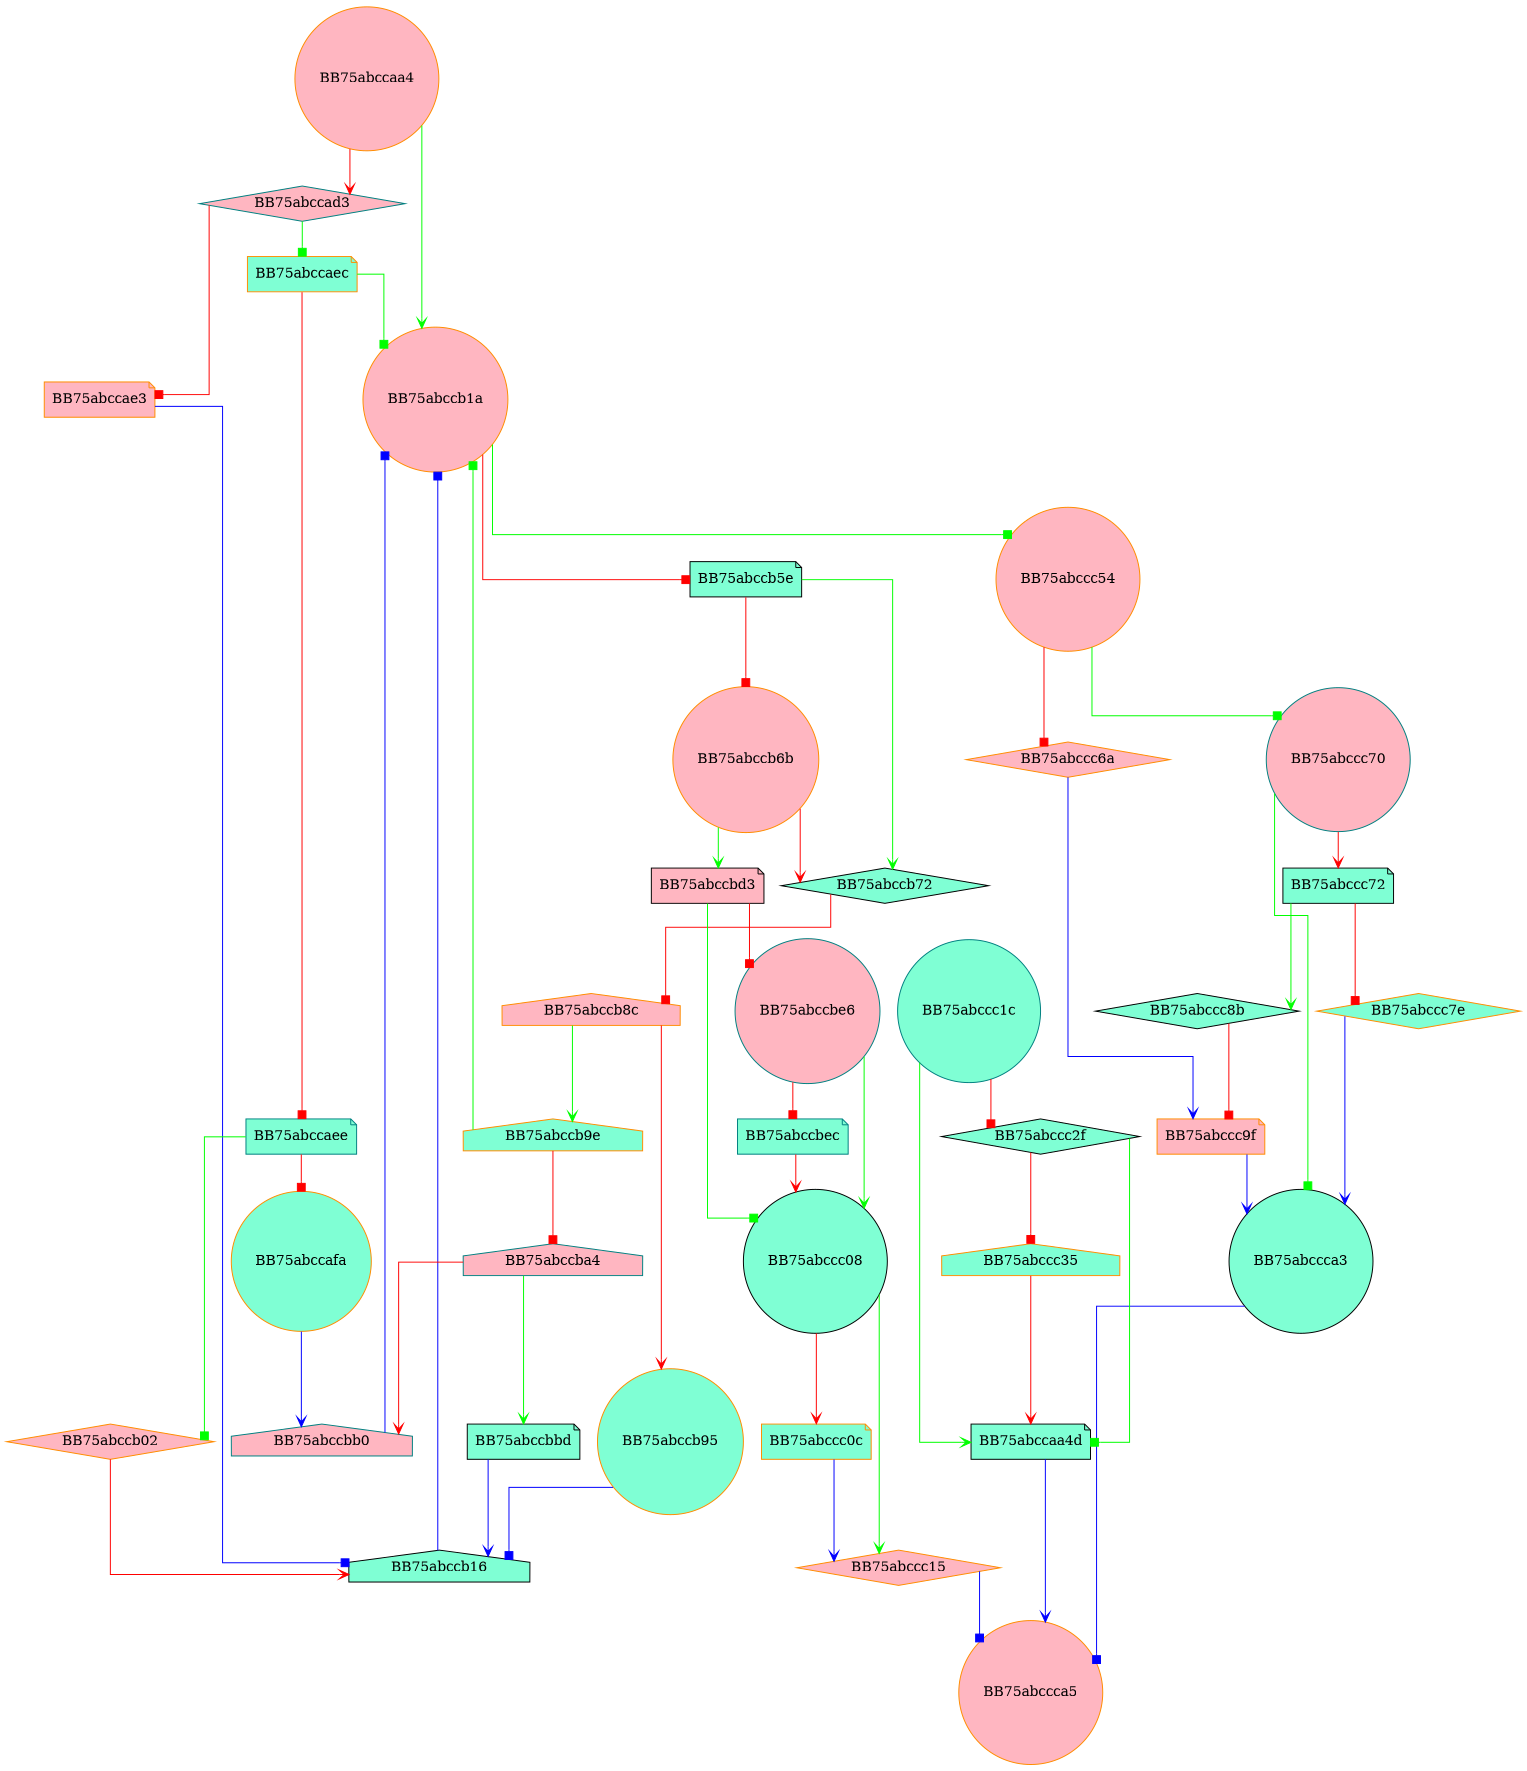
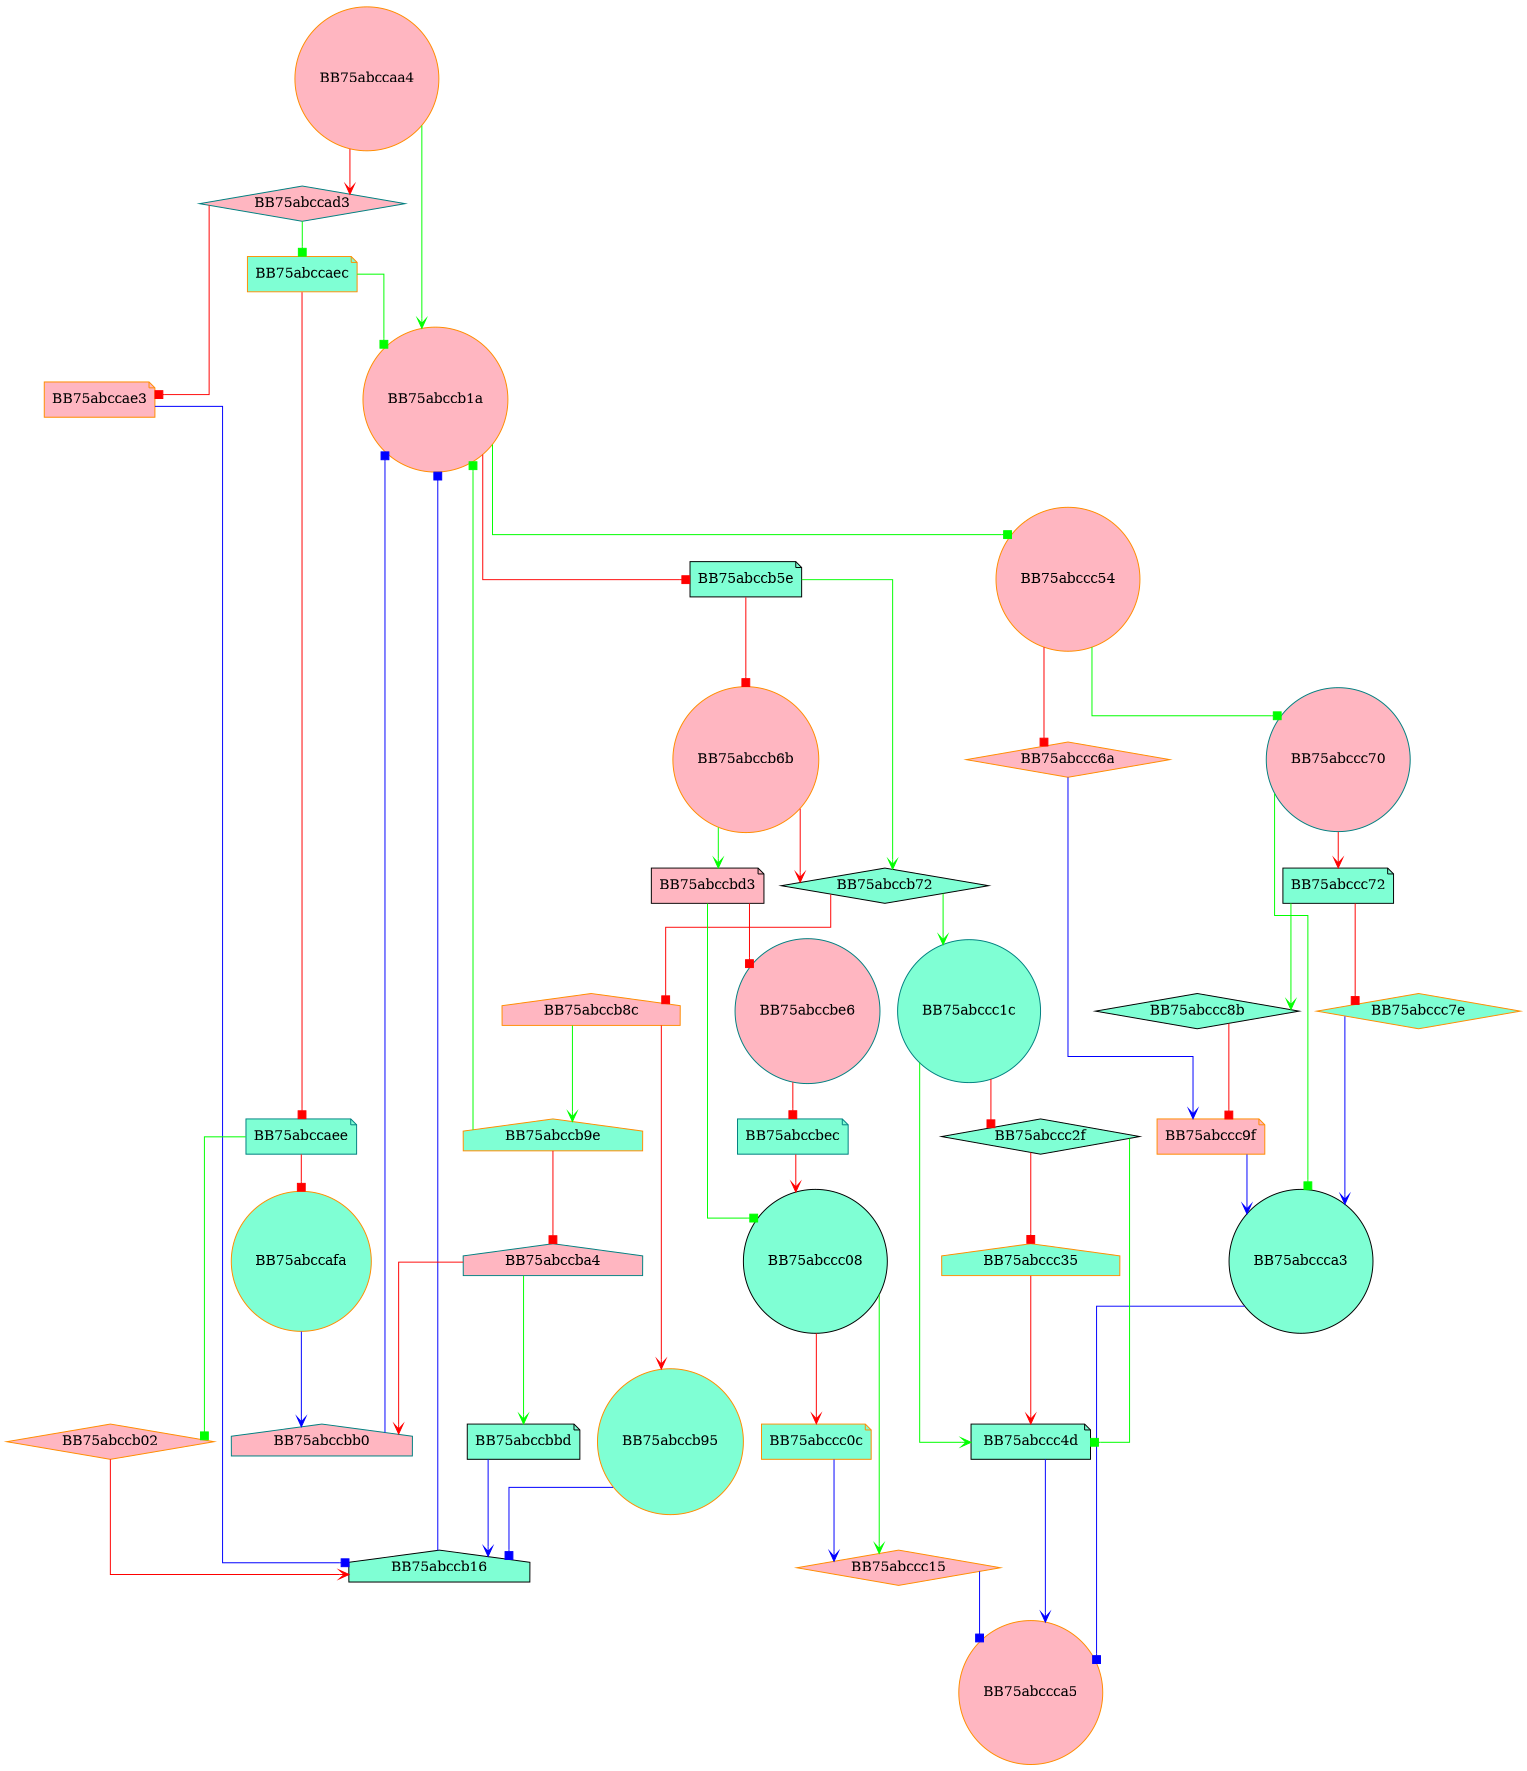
edge "BB75abccb72" -> "BB75abccc1c": added
edge "BB75abccbe6" -> "BB75abccc08": removed
node "BB75abccaa4d": label "BB75abccaa4d" -> "BB75abccc4d"
